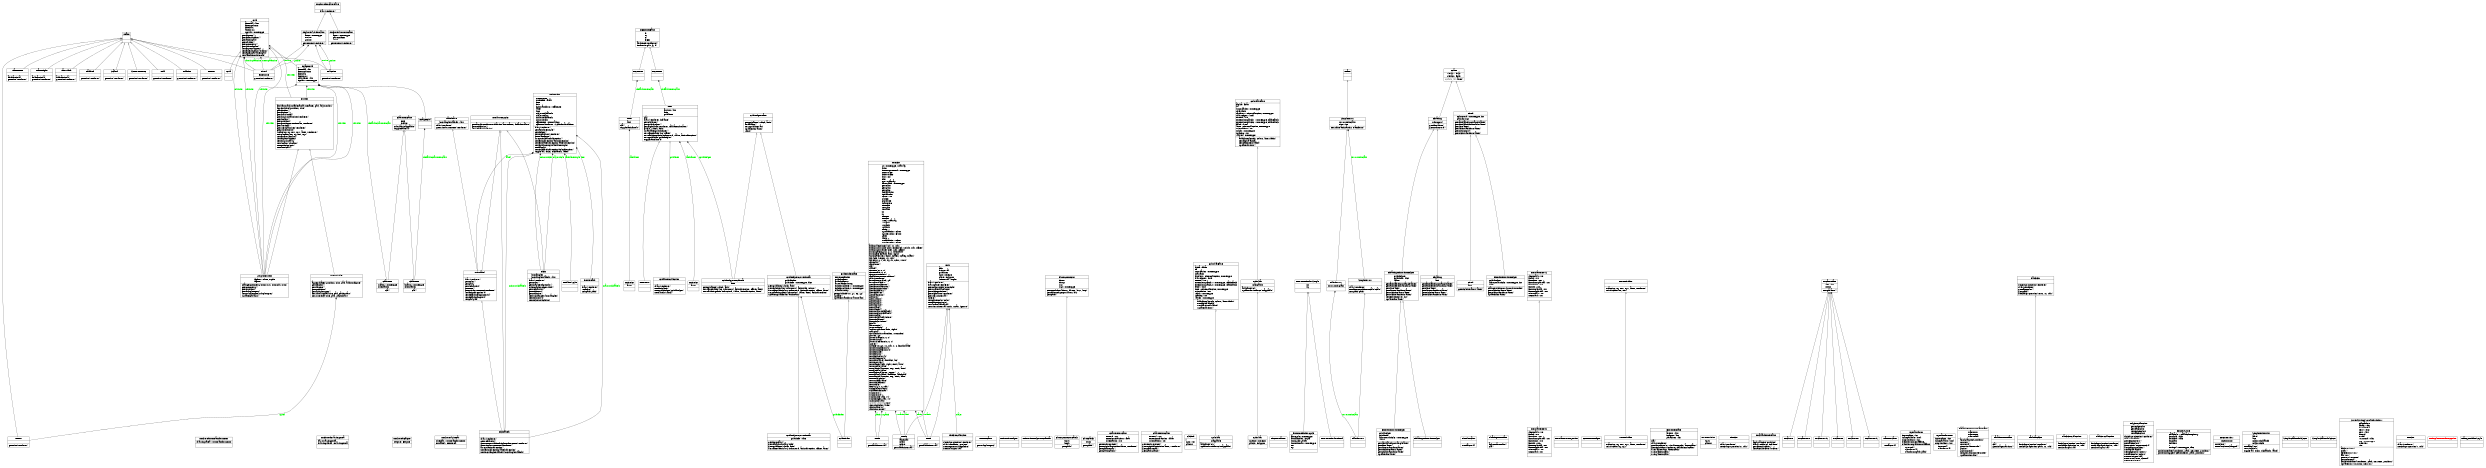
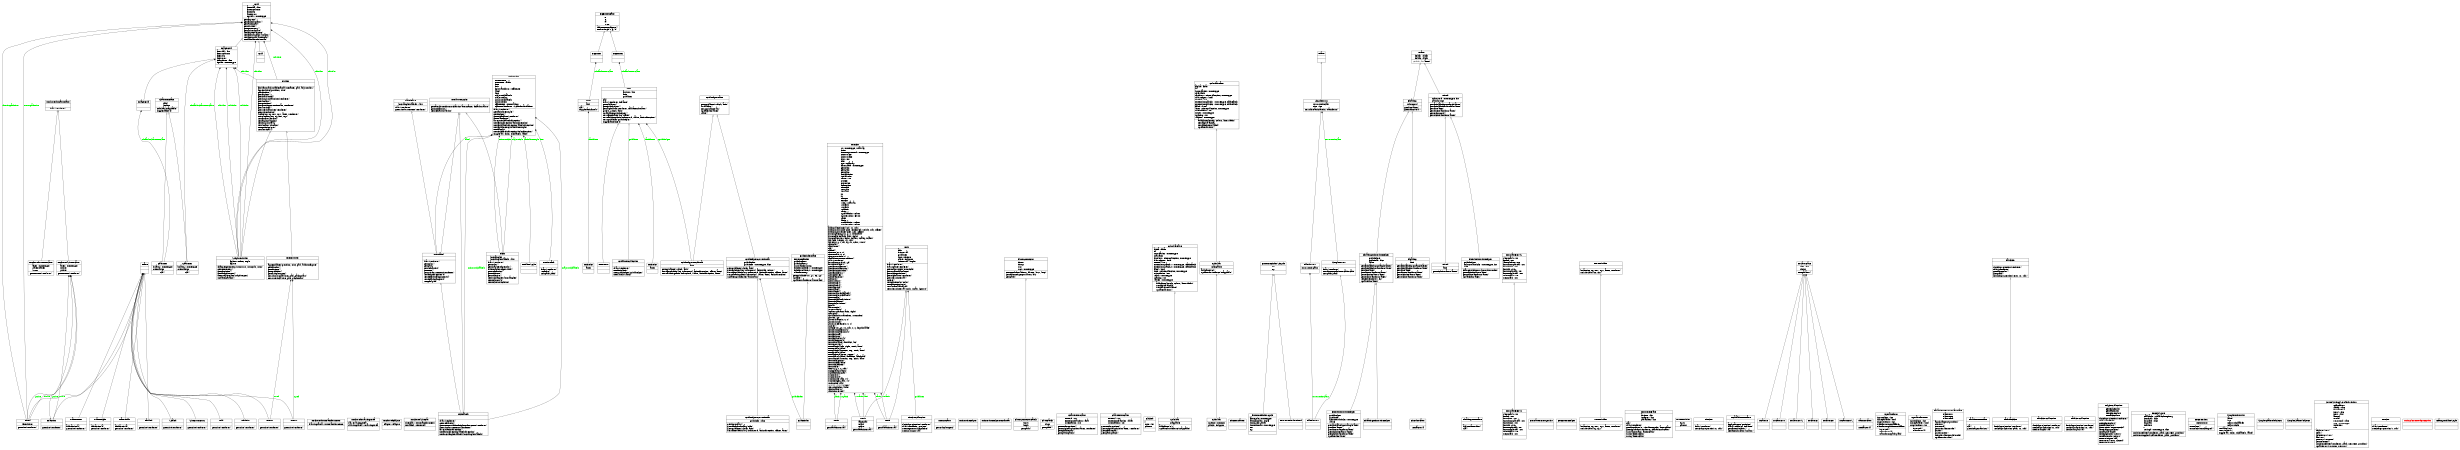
node "FormatterDMS": text "fmt_d_m : str" -> "lastcol_d_m : str"
edge "AxesX" -> "AxesDivider": added, label "_xref"
edge "Line3DCollection" -> "Axis": label "major" -> "gridlines"
